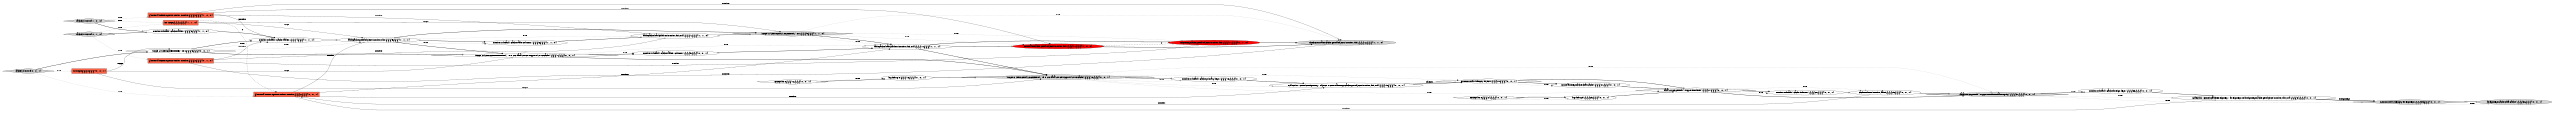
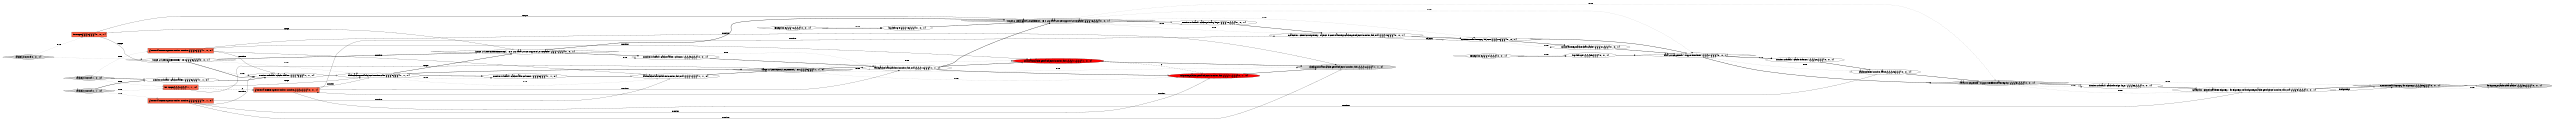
edge "cacheStructure['0', '0', '1']" -> "(scope & STRUCT_ENTITIES) != 0@@@3@@@['0', '0', '1']": style bold -> dotted
edge "cacheStructure['0', '0', '1']" -> "@NotNull DBRProgressMonitor monitor@@@2@@@['0', '0', '1']": removed, label "true"
